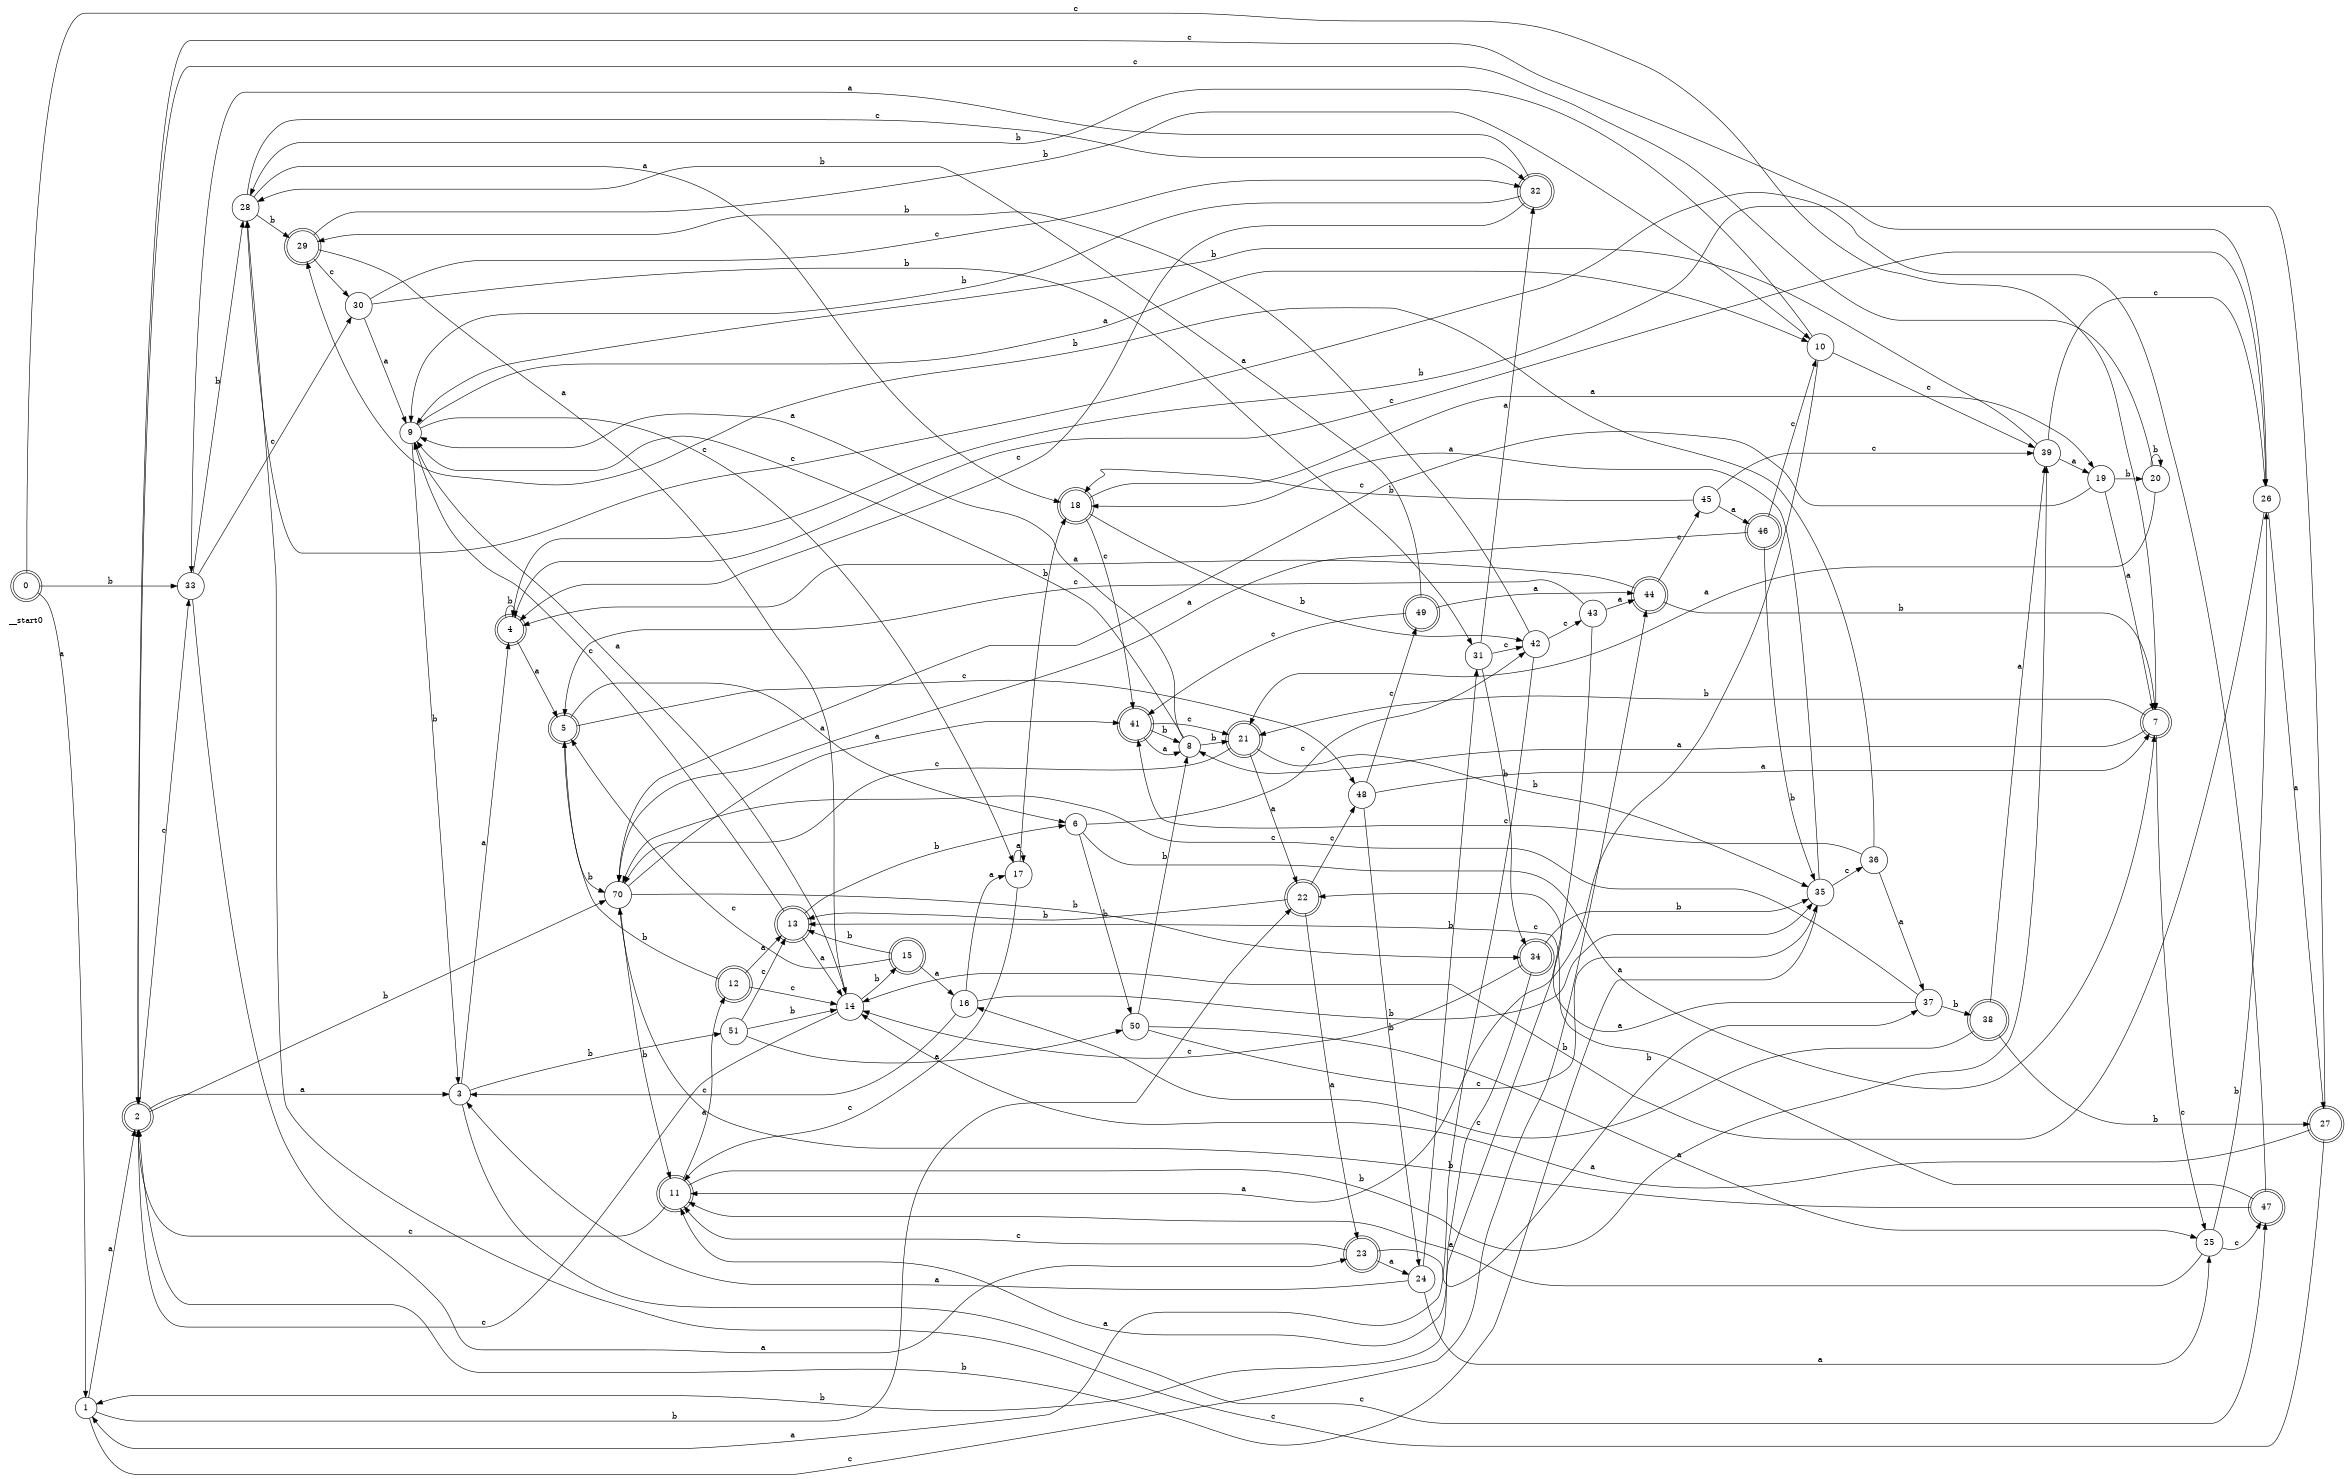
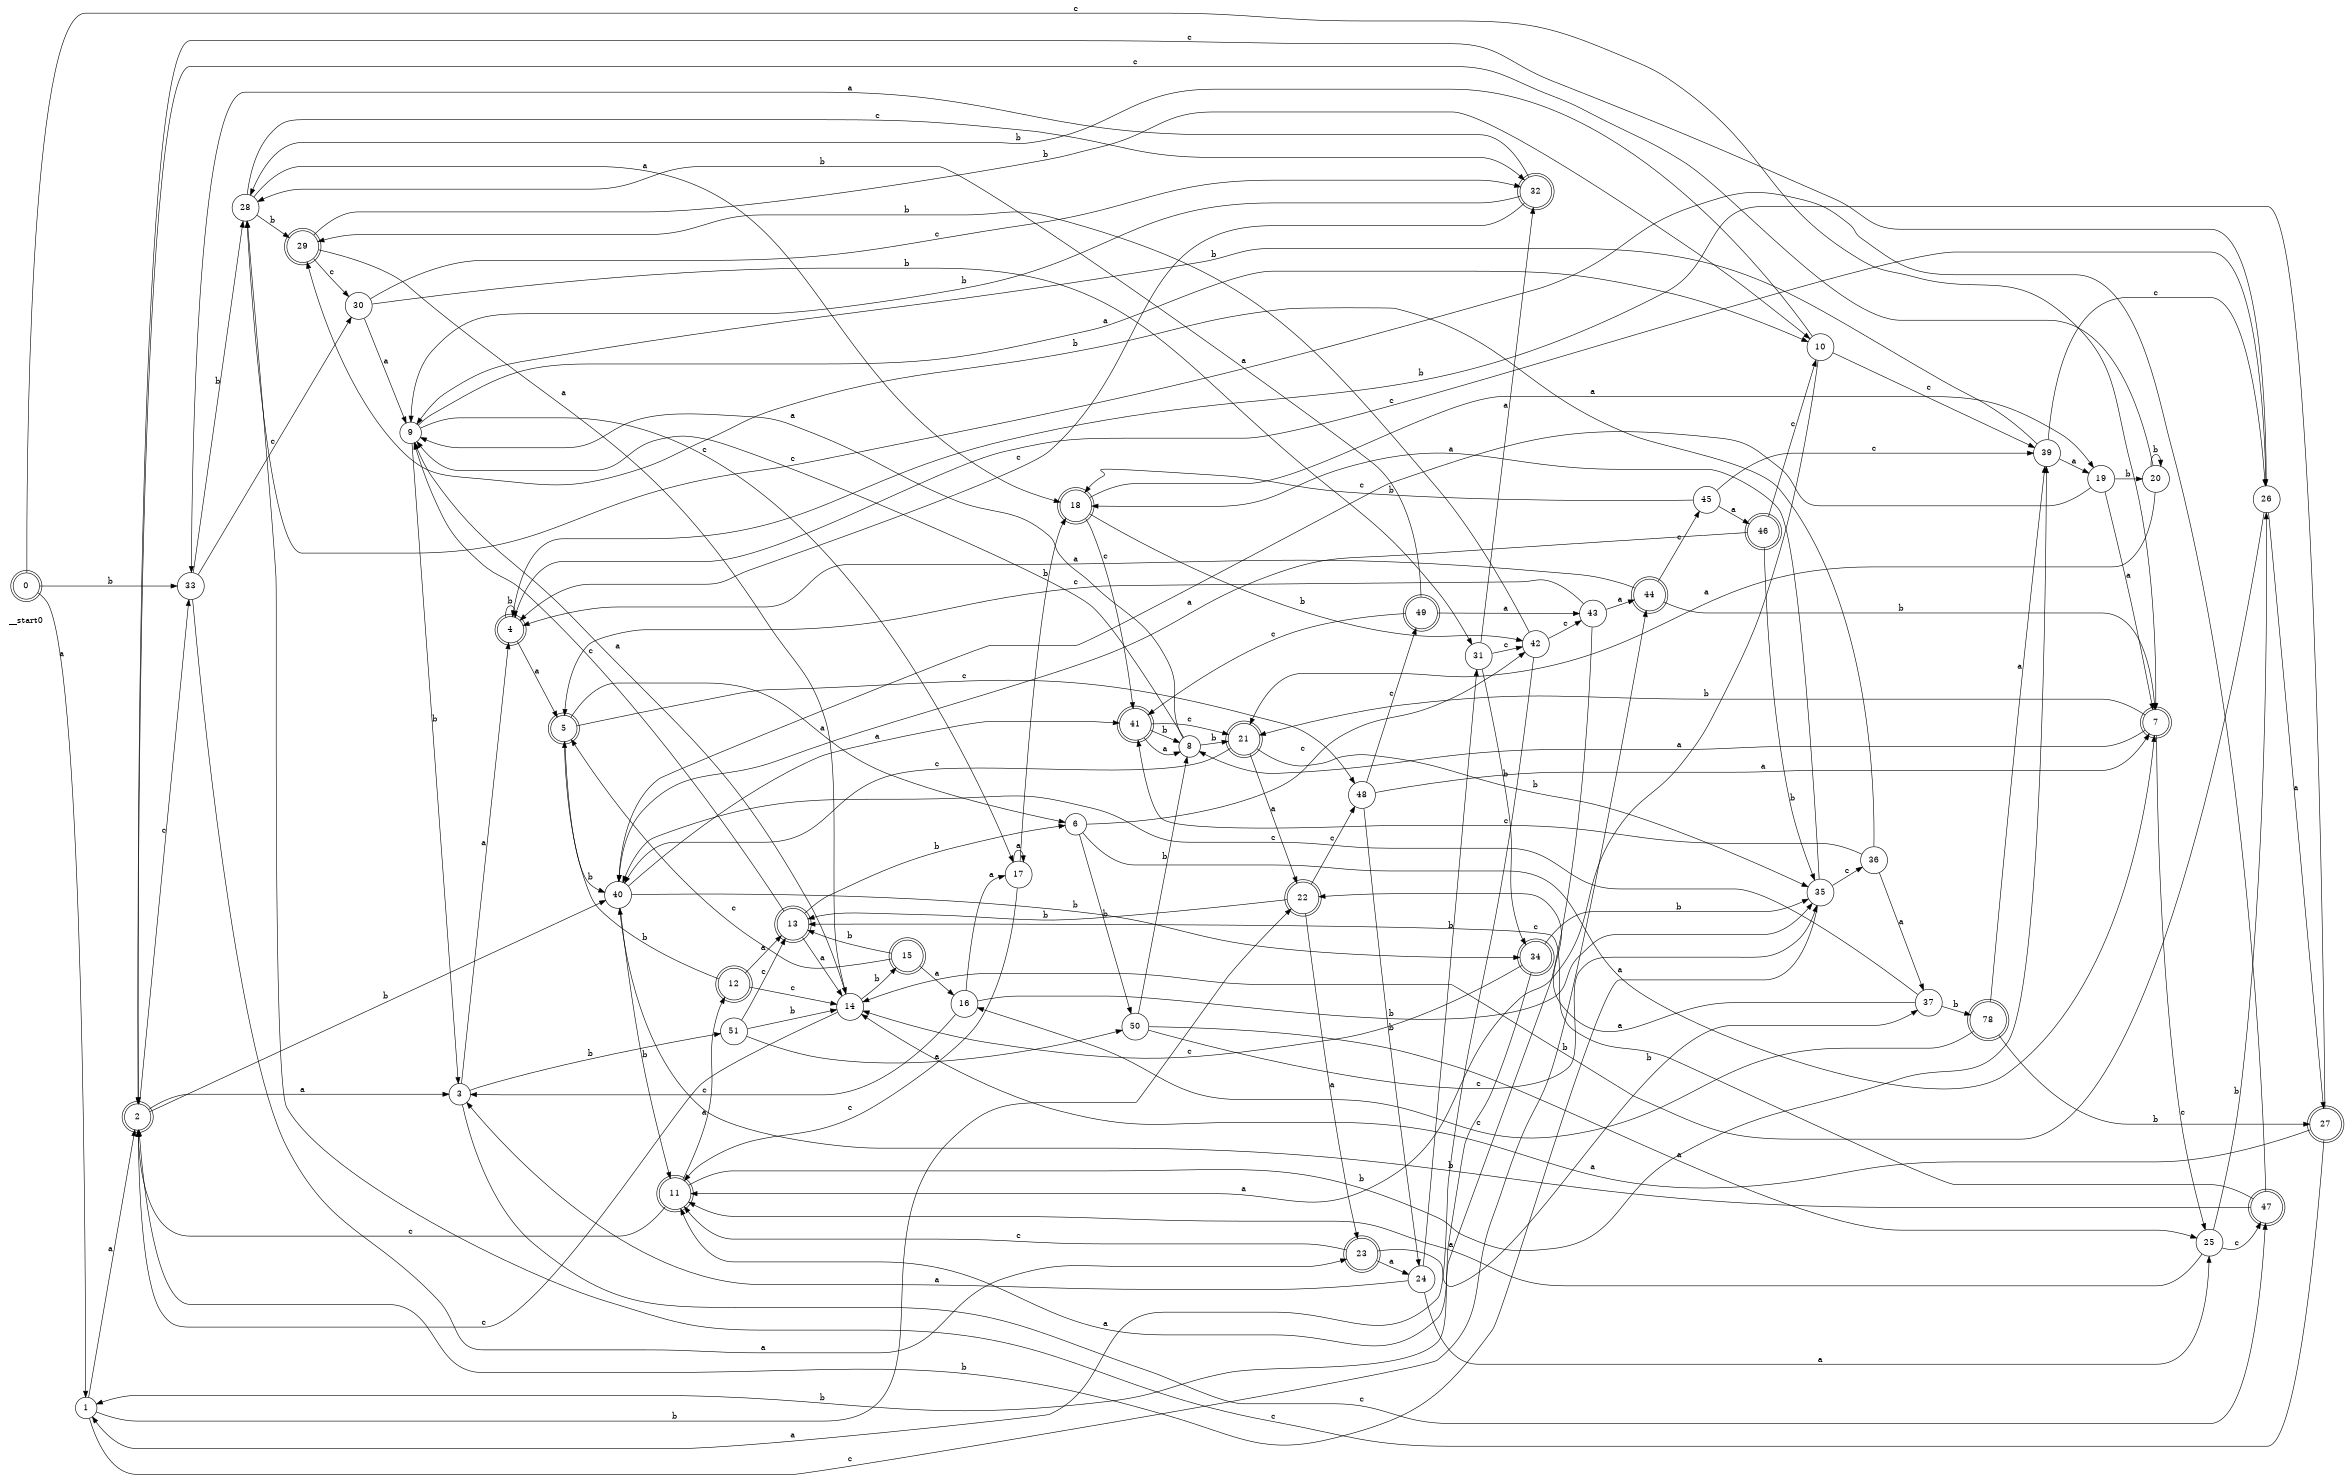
edge "49" -> "44": now "49" -> "43"
node "70": label "70" -> "40"
node "38": label "38" -> "78"
